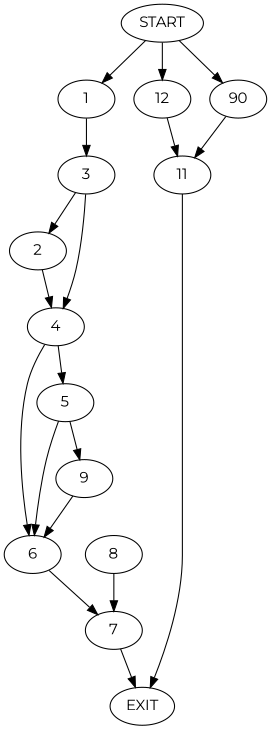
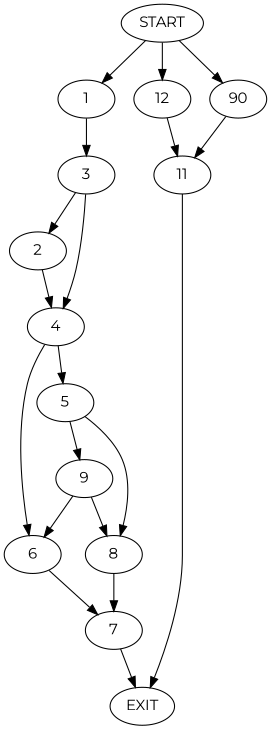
edge "5" -> "6": now "5" -> "8"
edge "9" -> "8": added
